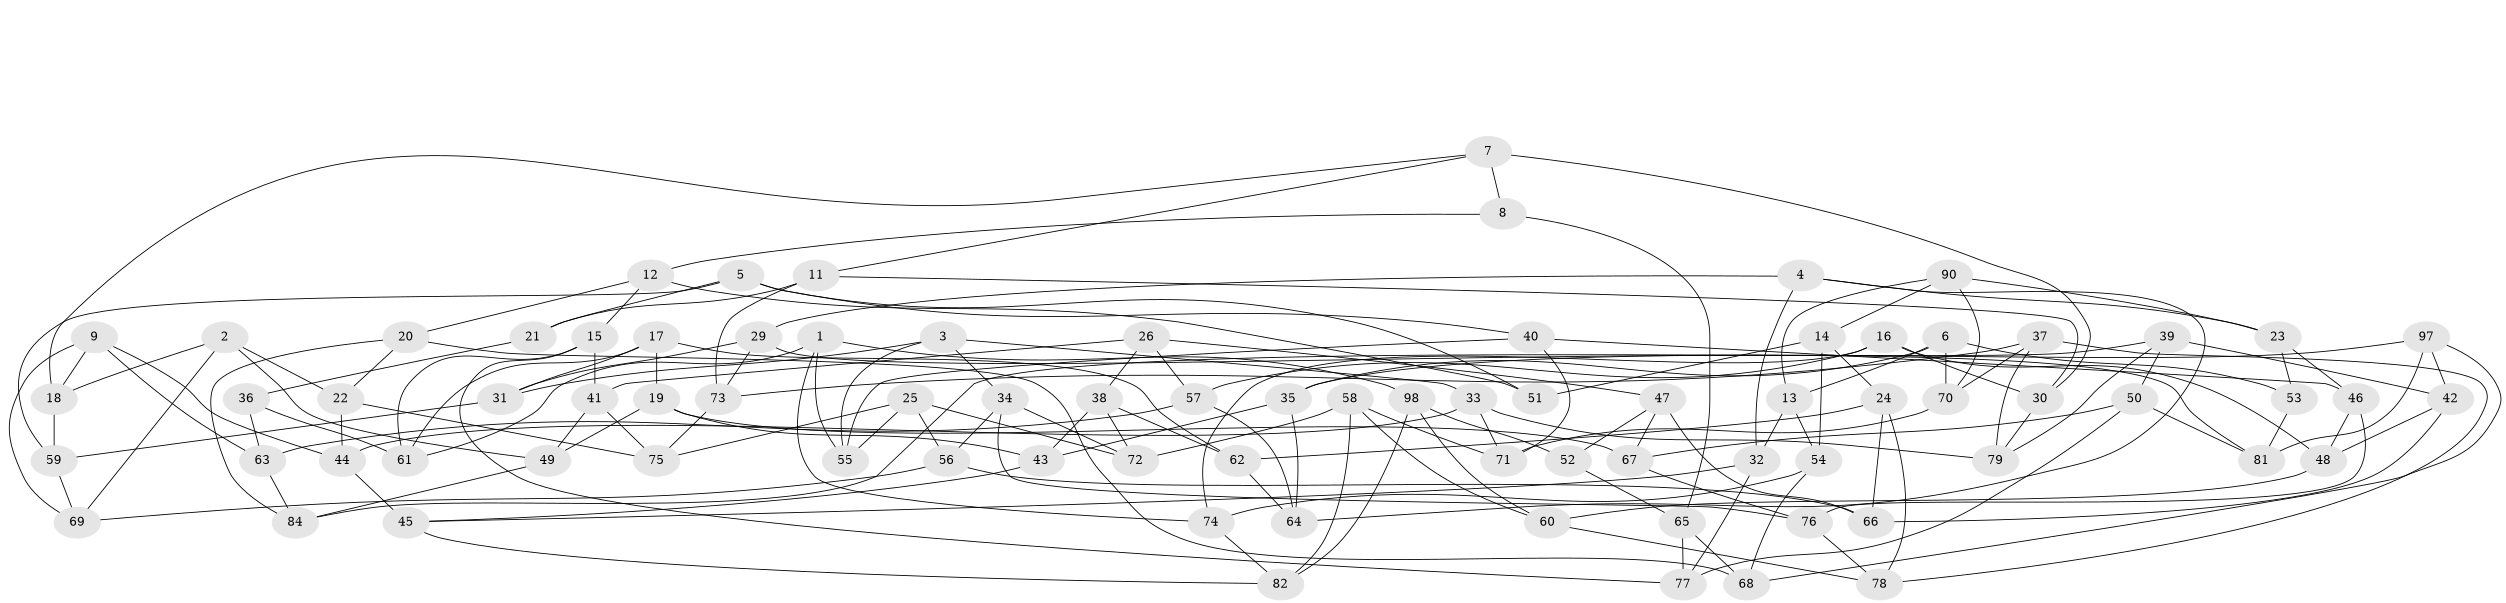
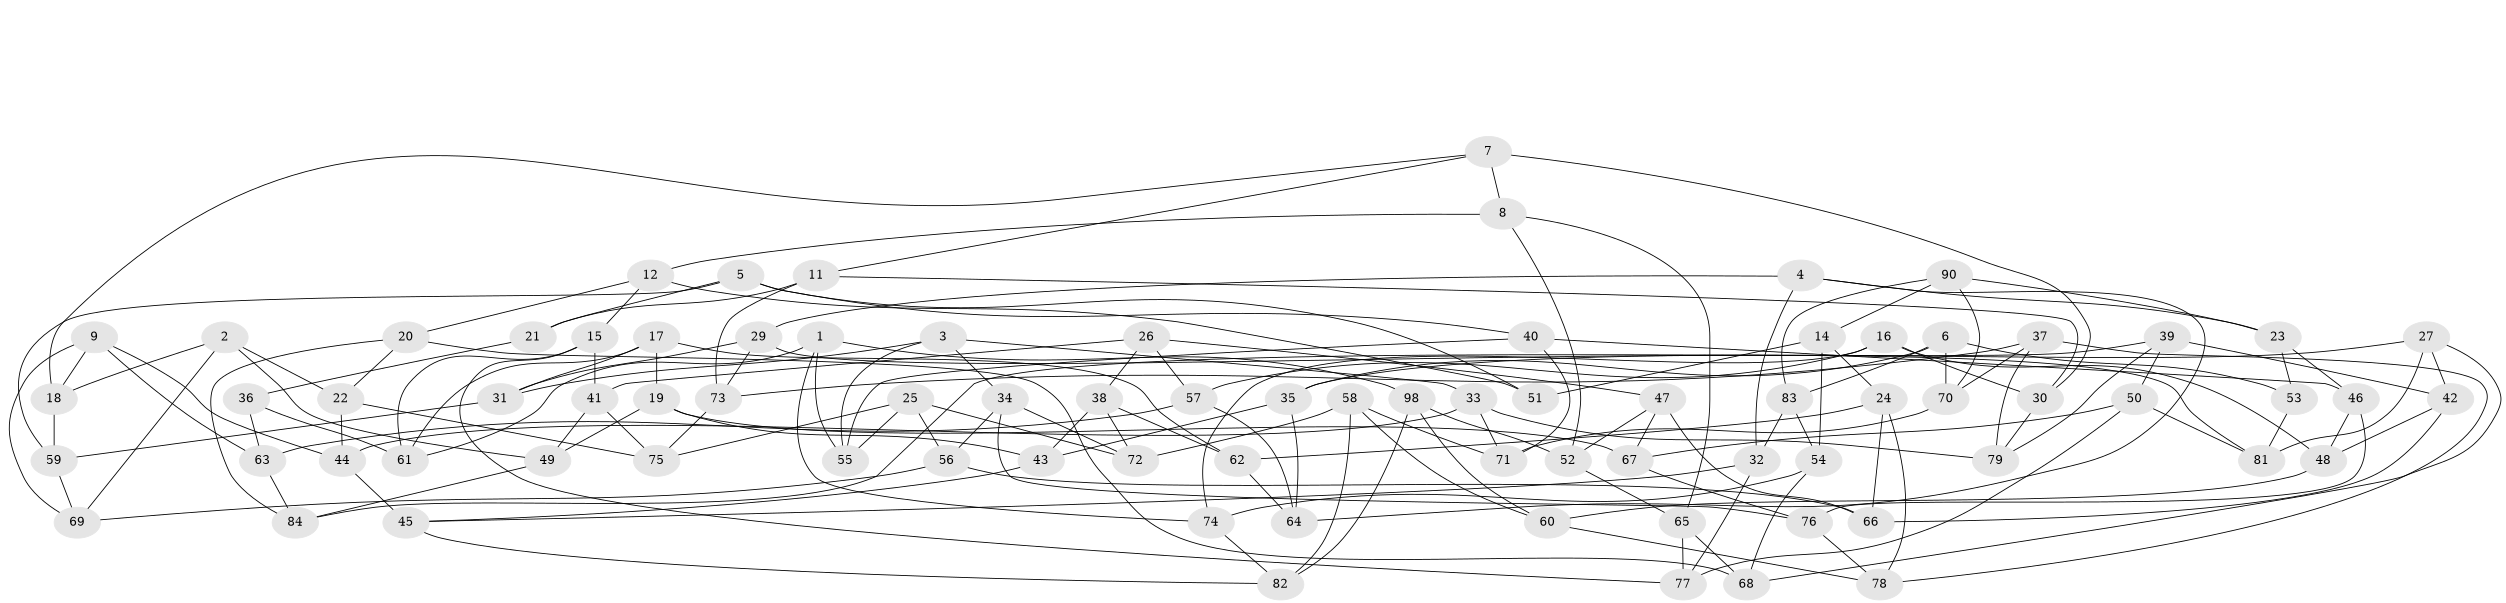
edge "8" -- "52": added
node "97": label "97" -> "27"
node "13": label "13" -> "83"
